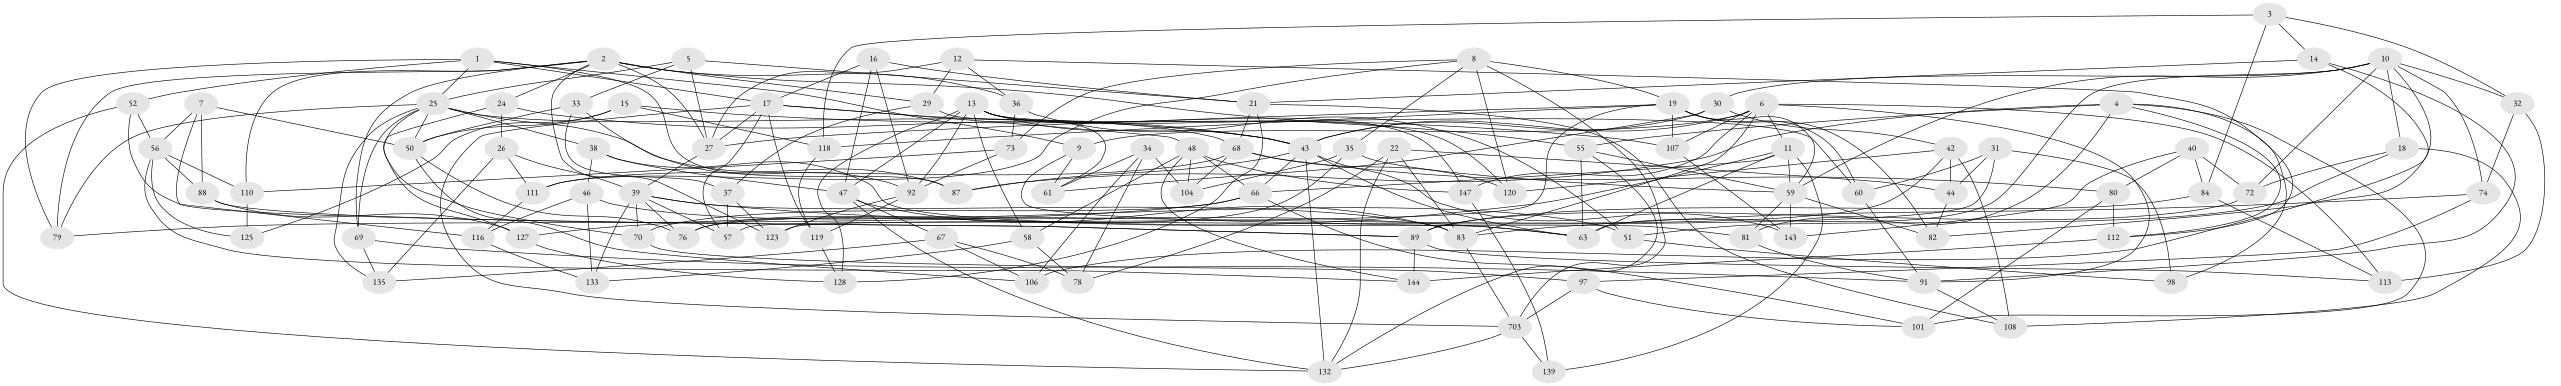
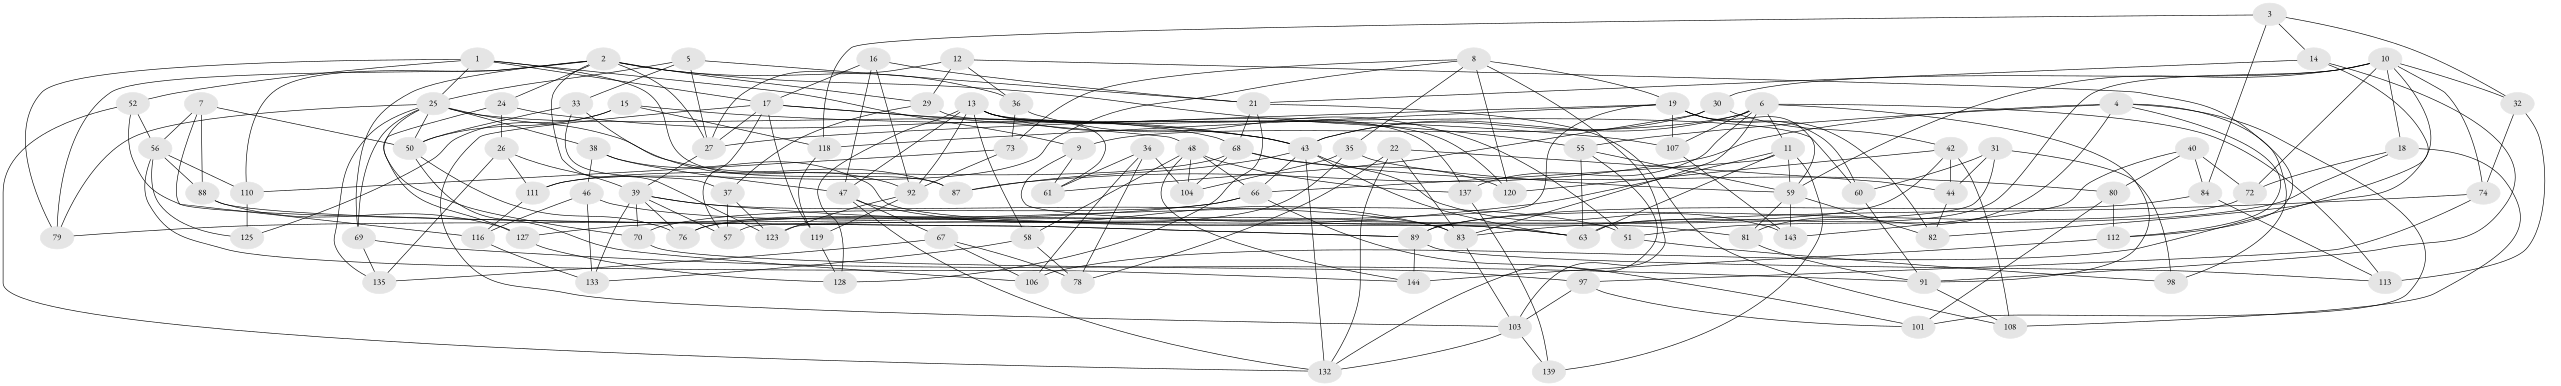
node "147": label "147" -> "137"
node "703": label "703" -> "103"
